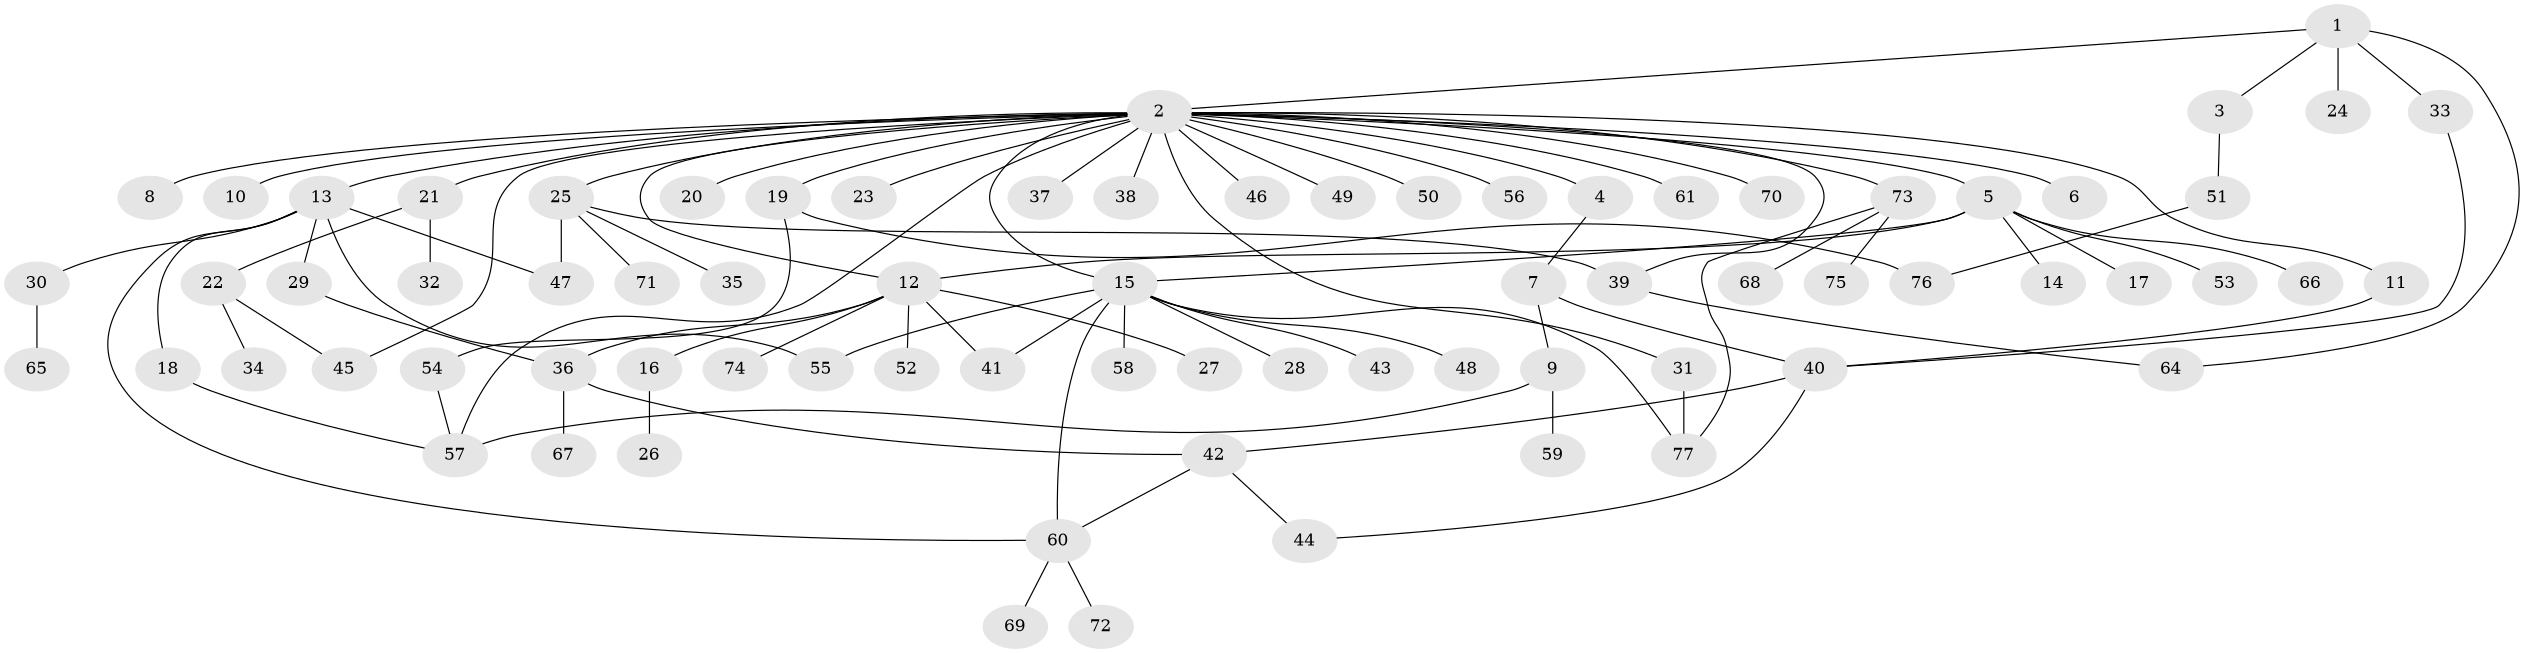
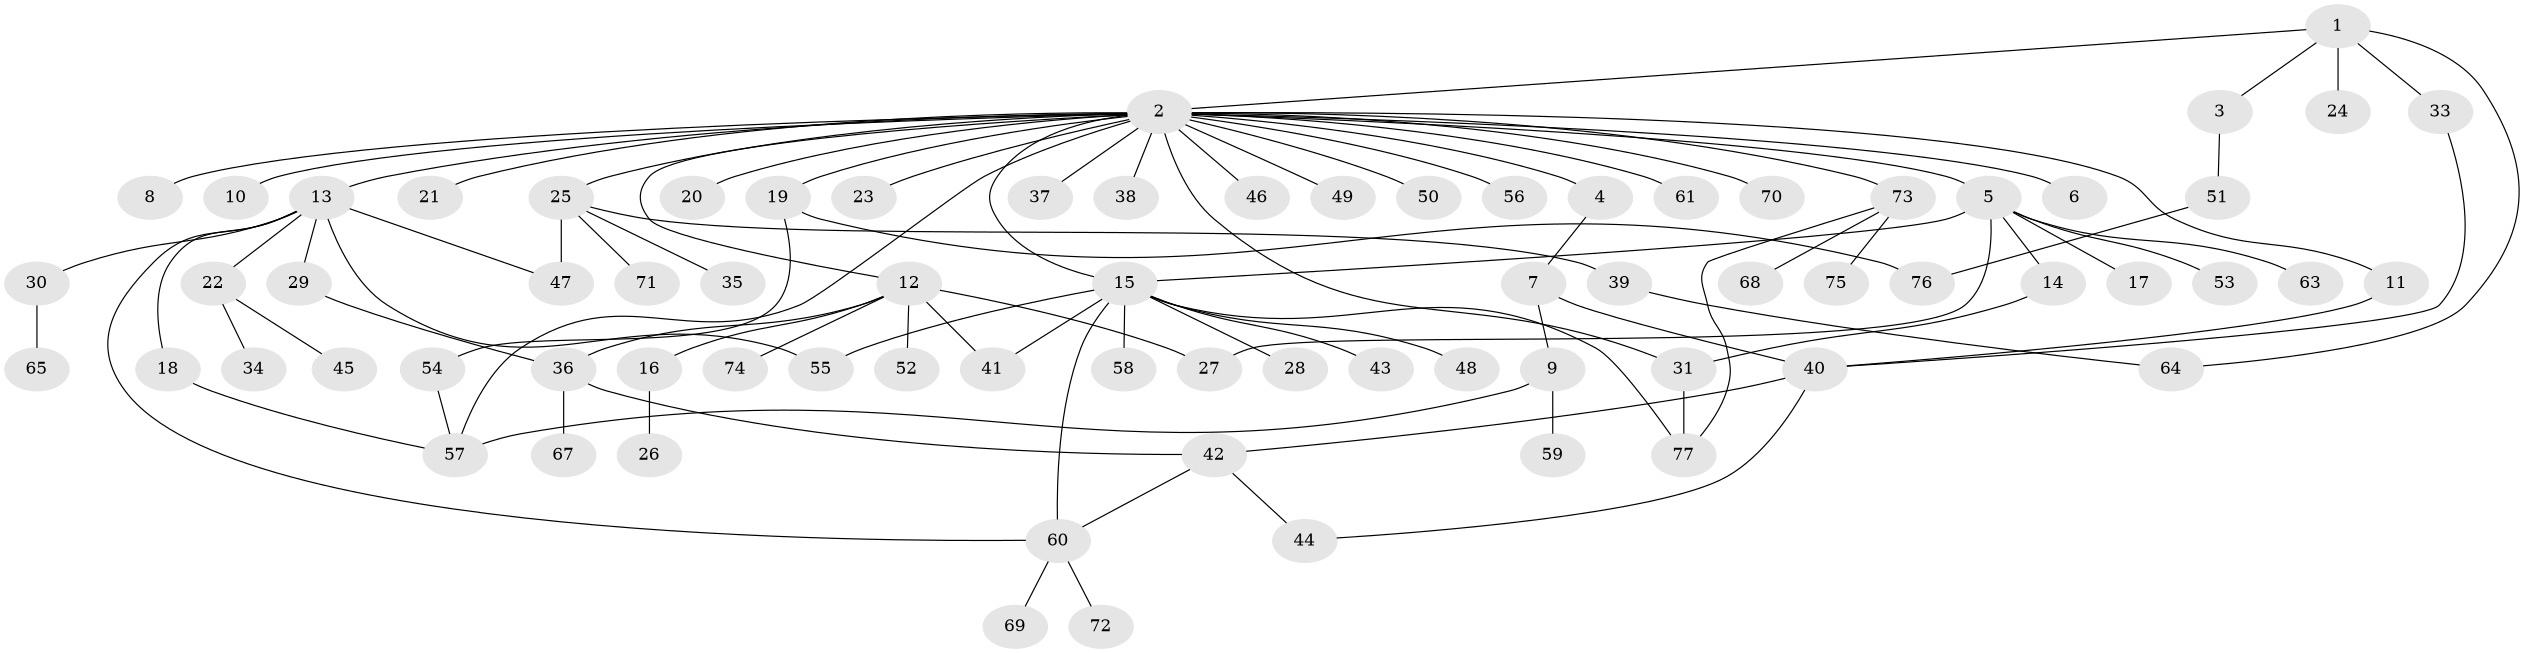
edge "2" -- "45": removed
edge "2" -- "39": removed
edge "21" -- "22": now "13" -- "22"
edge "5" -- "12": now "5" -- "27"
node "32": removed
node "66": label "66" -> "63"
edge "14" -- "31": added
